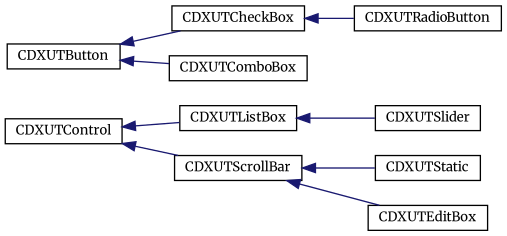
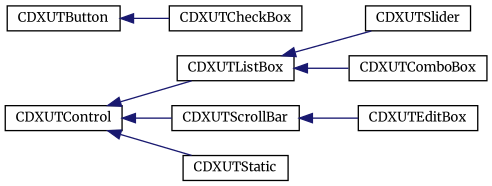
node "CDXUTRadioButton": removed
edge "CDXUTComboBox" -> "CDXUTButton": now "CDXUTComboBox" -> "CDXUTListBox"
edge "CDXUTStatic" -> "CDXUTScrollBar": now "CDXUTStatic" -> "CDXUTControl"
